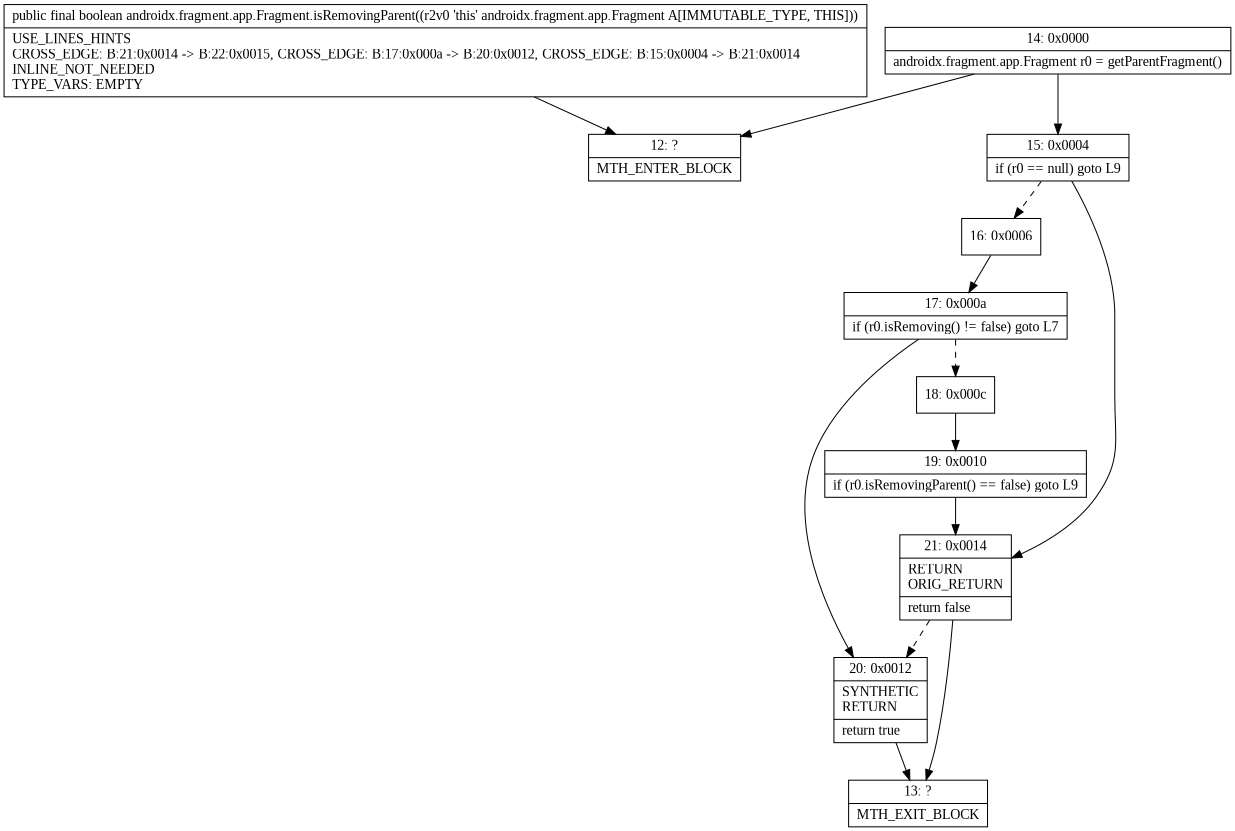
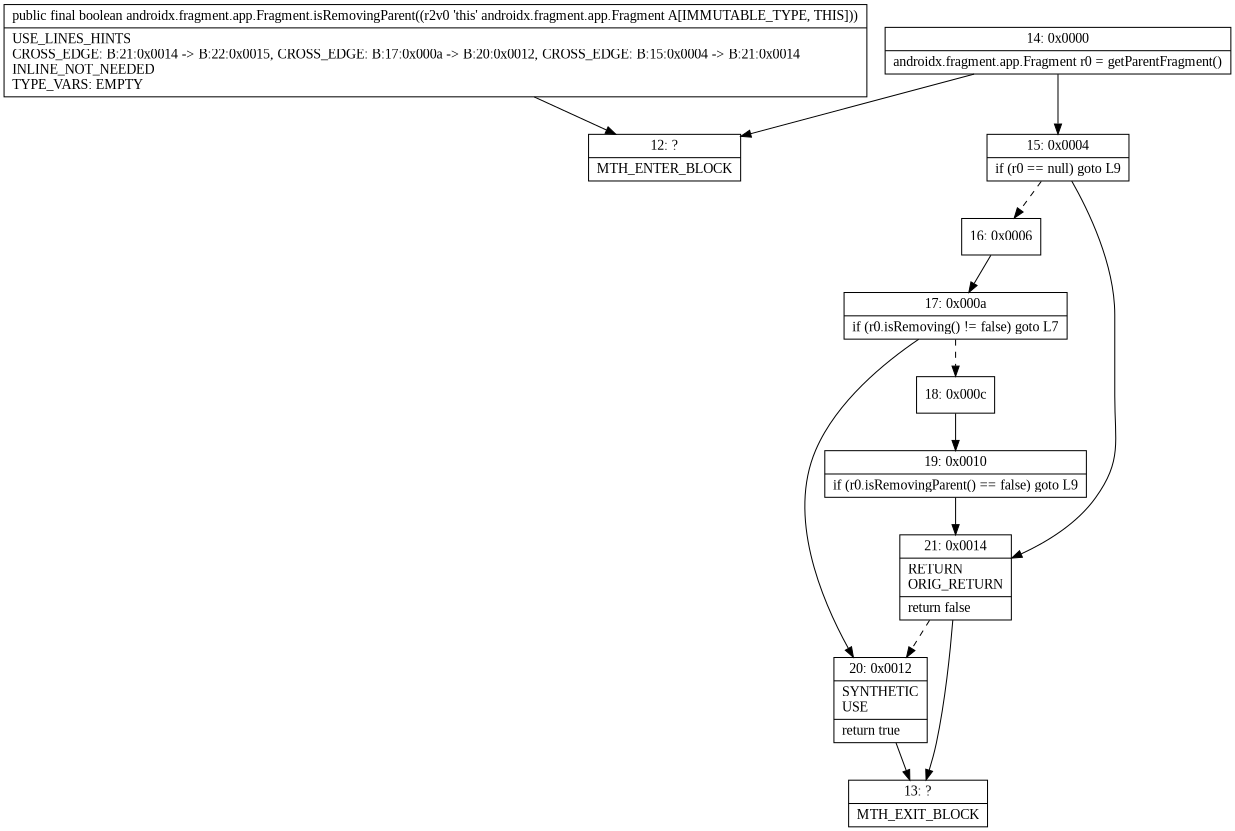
node "20: 0x0012": text "RETURN" -> "USE"
